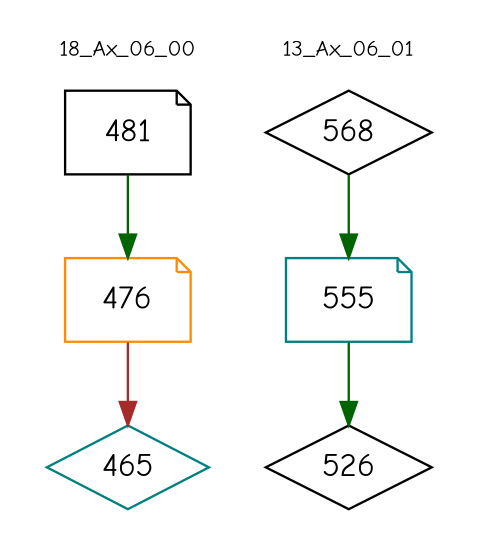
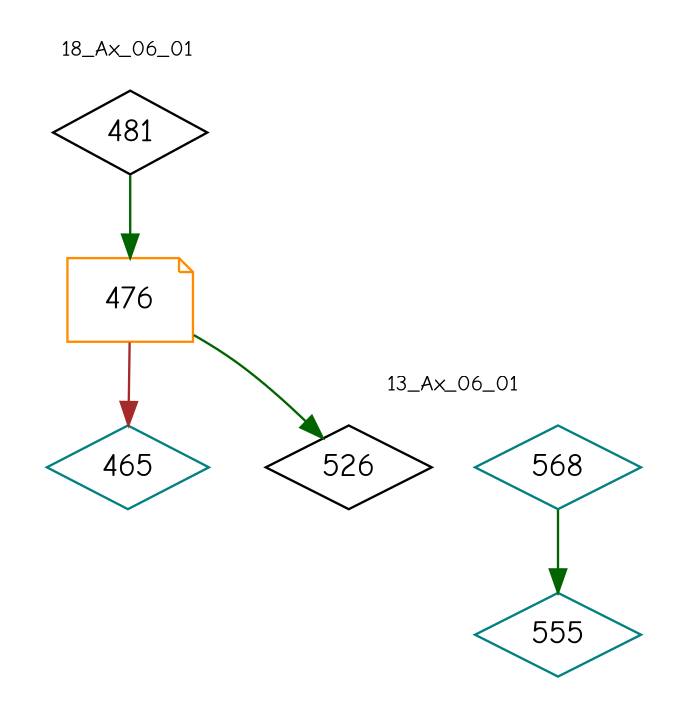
cluster "18_Ax_06_00": label "18_Ax_06_00" -> "18_Ax_06_01"
node "481": shape note -> diamond
node "568": color black -> teal
node "555": shape note -> diamond
edge "555" -> "526": now "476" -> "526"
